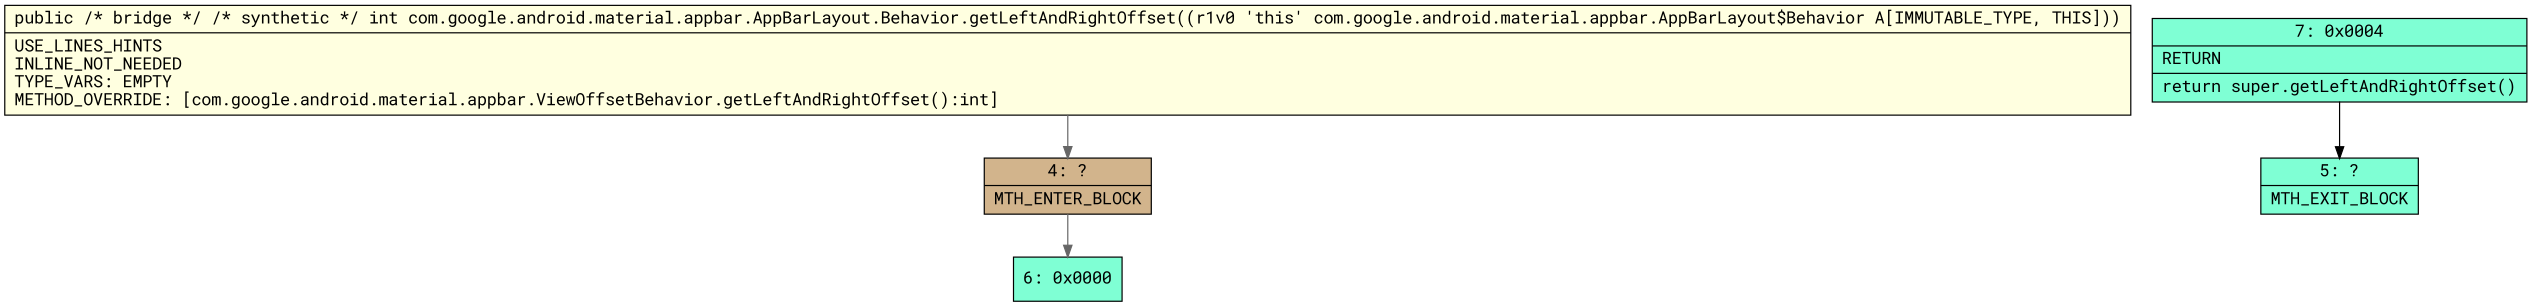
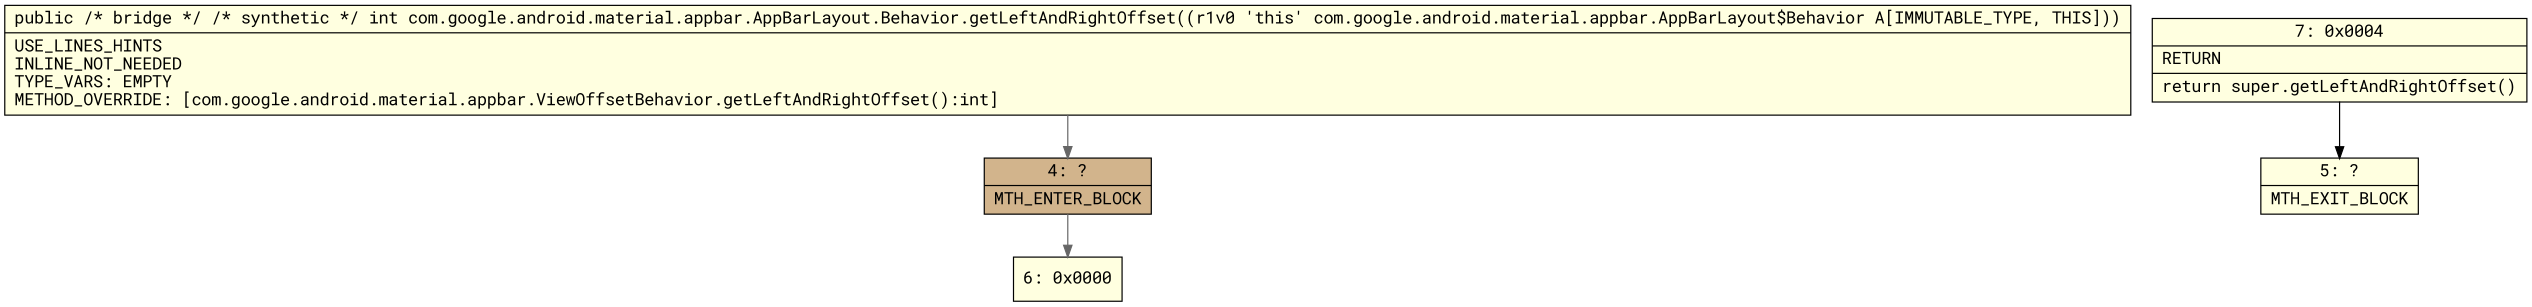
node "7: 0x0004": fillcolor aquamarine -> lightyellow
node "5: ?": fillcolor aquamarine -> lightyellow
node "6: 0x0000": fillcolor aquamarine -> lightyellow
